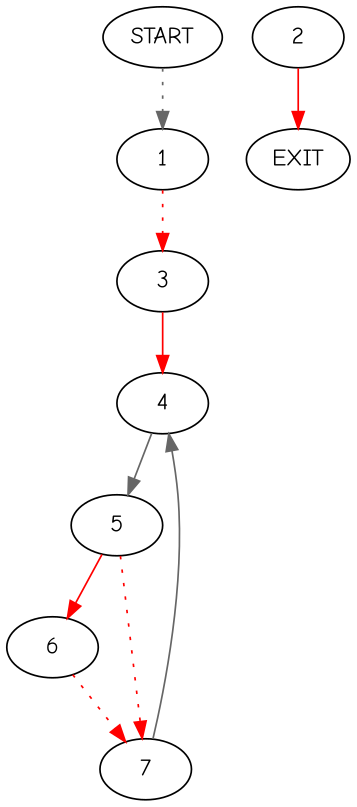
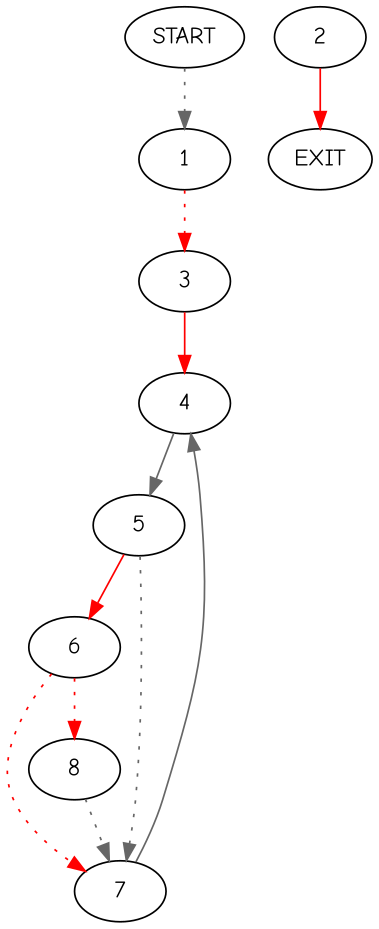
edge "5" -> "7": color red -> gray40
node "8": added
